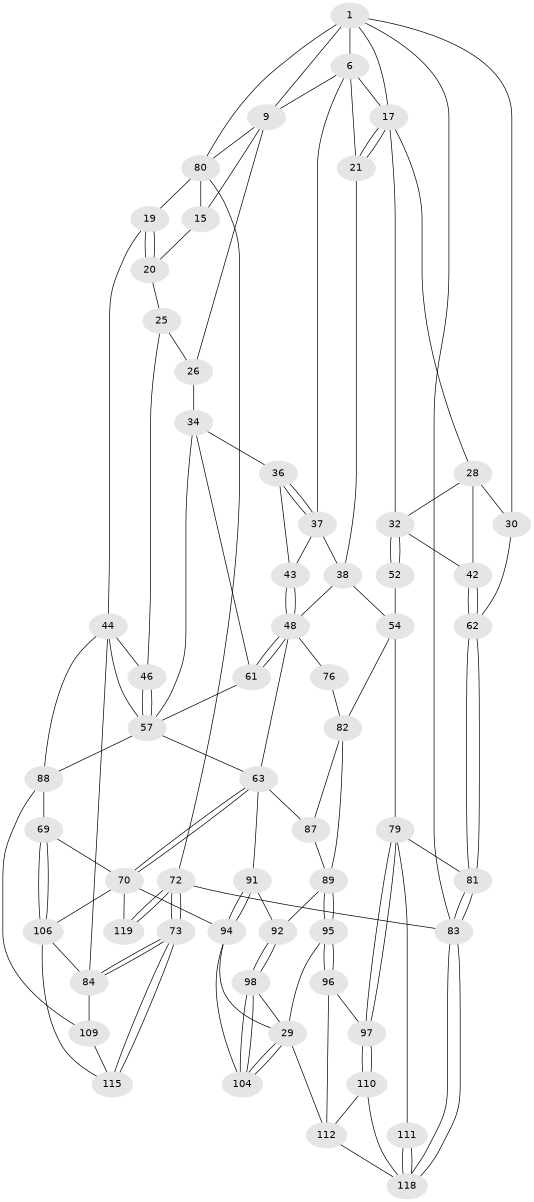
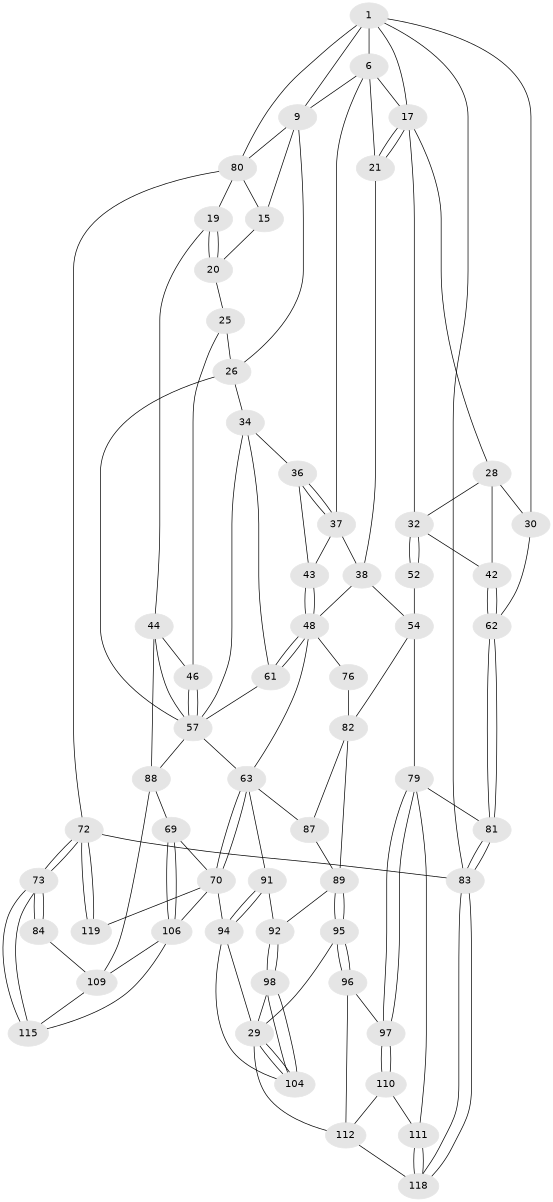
edge "26" -- "57": added
edge "44" -- "84": removed
edge "106" -- "84": now "106" -- "109"
edge "110" -- "118": now "110" -- "111"
